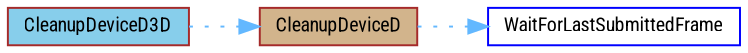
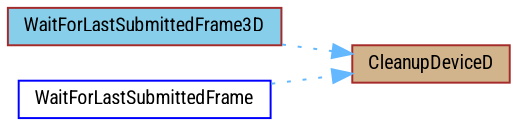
node "CleanupDeviceD3D": label "CleanupDeviceD3D" -> "WaitForLastSubmittedFrame3D"
edge "CleanupDeviceD" -> "WaitForLastSubmittedFrame": reversed
